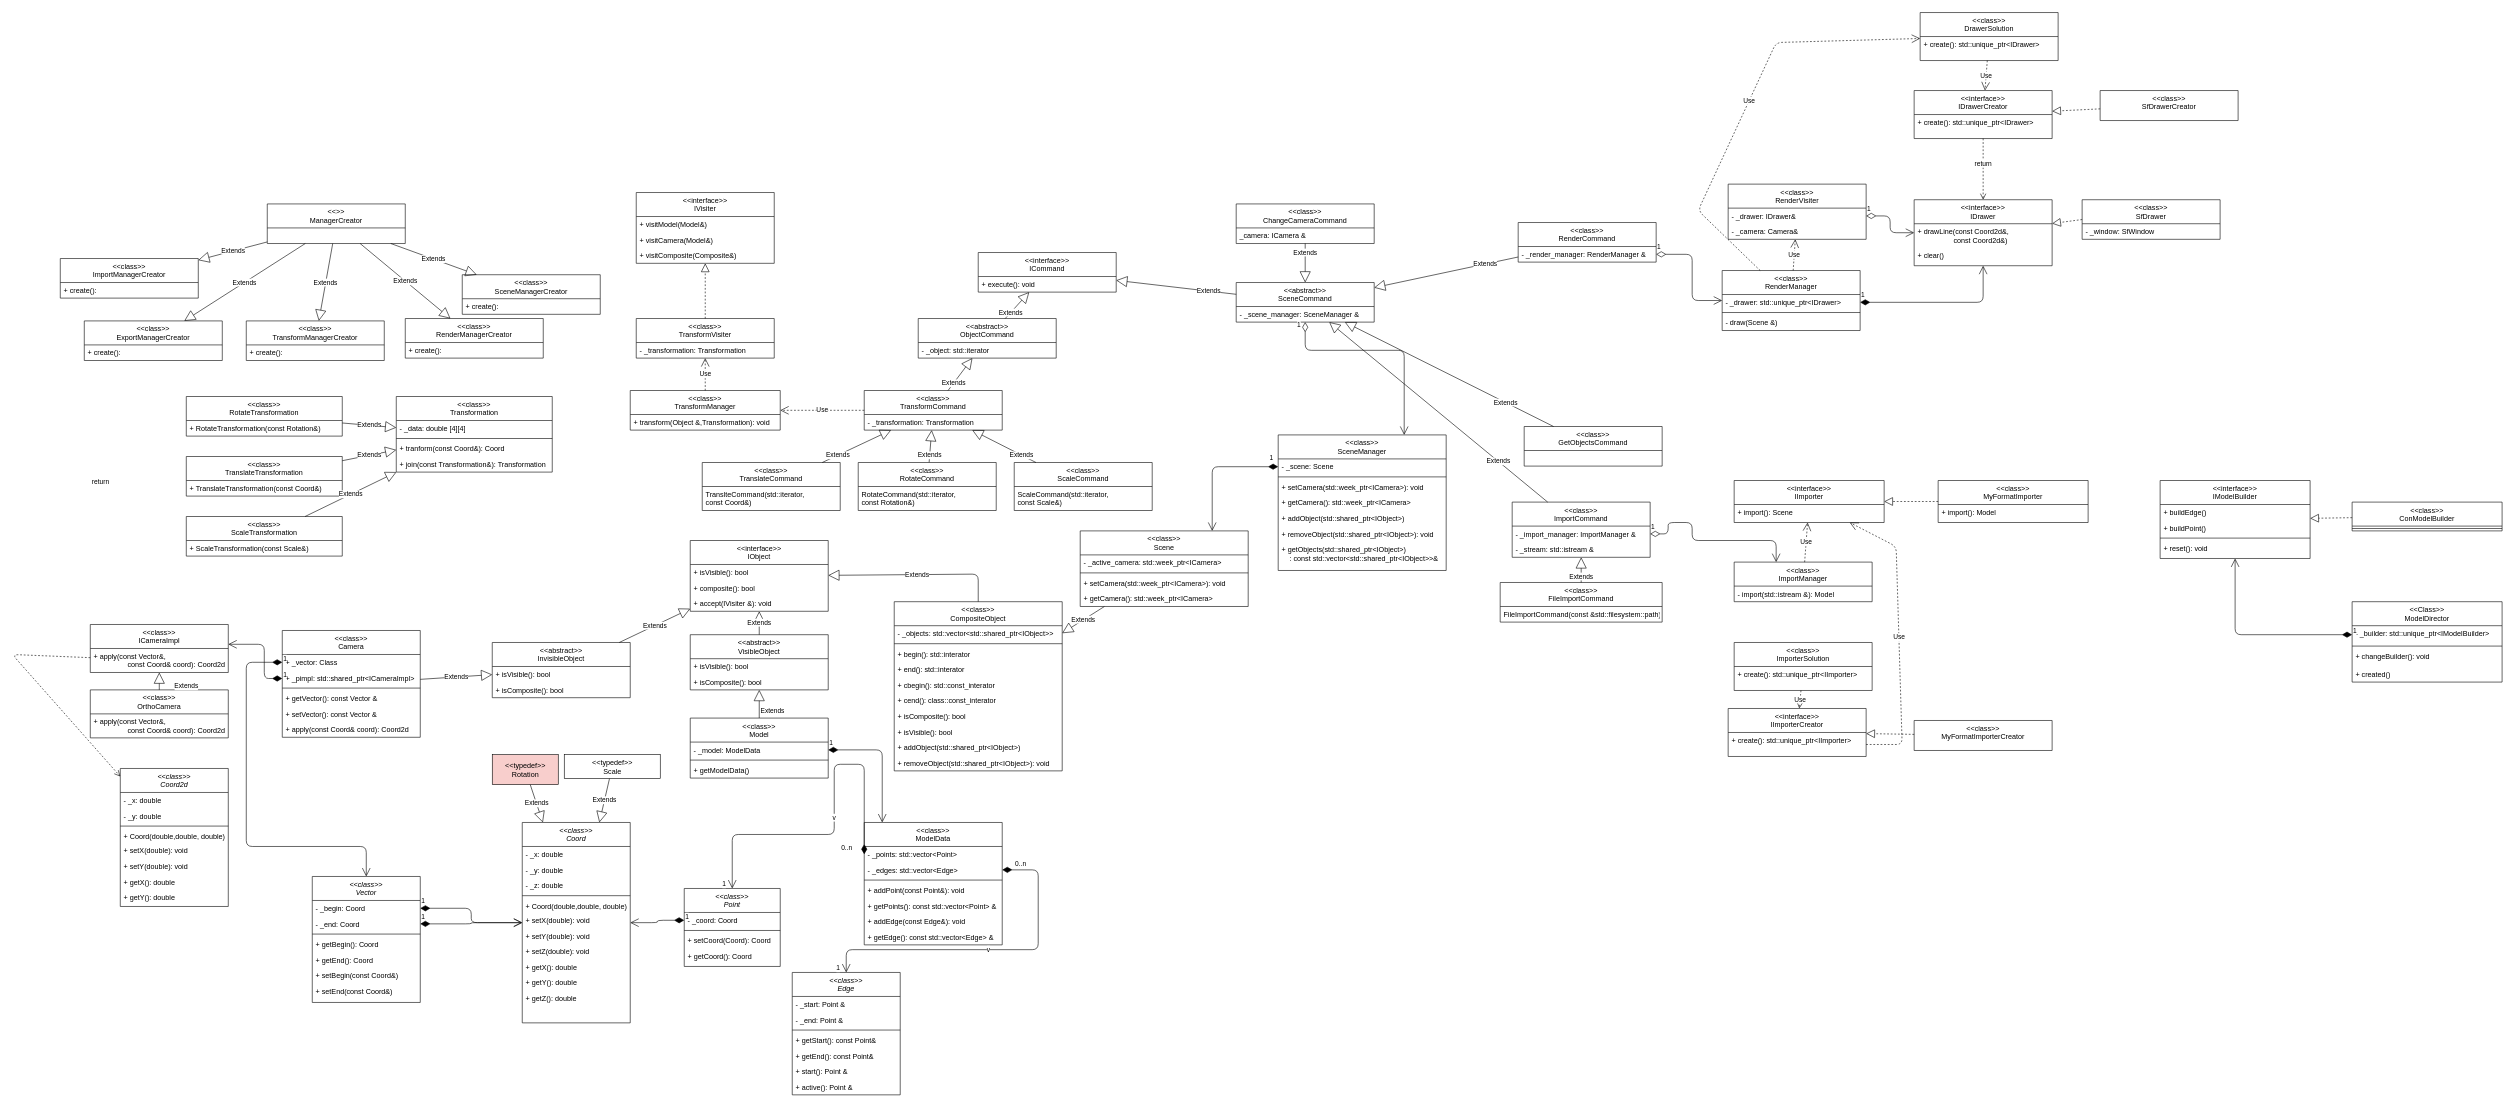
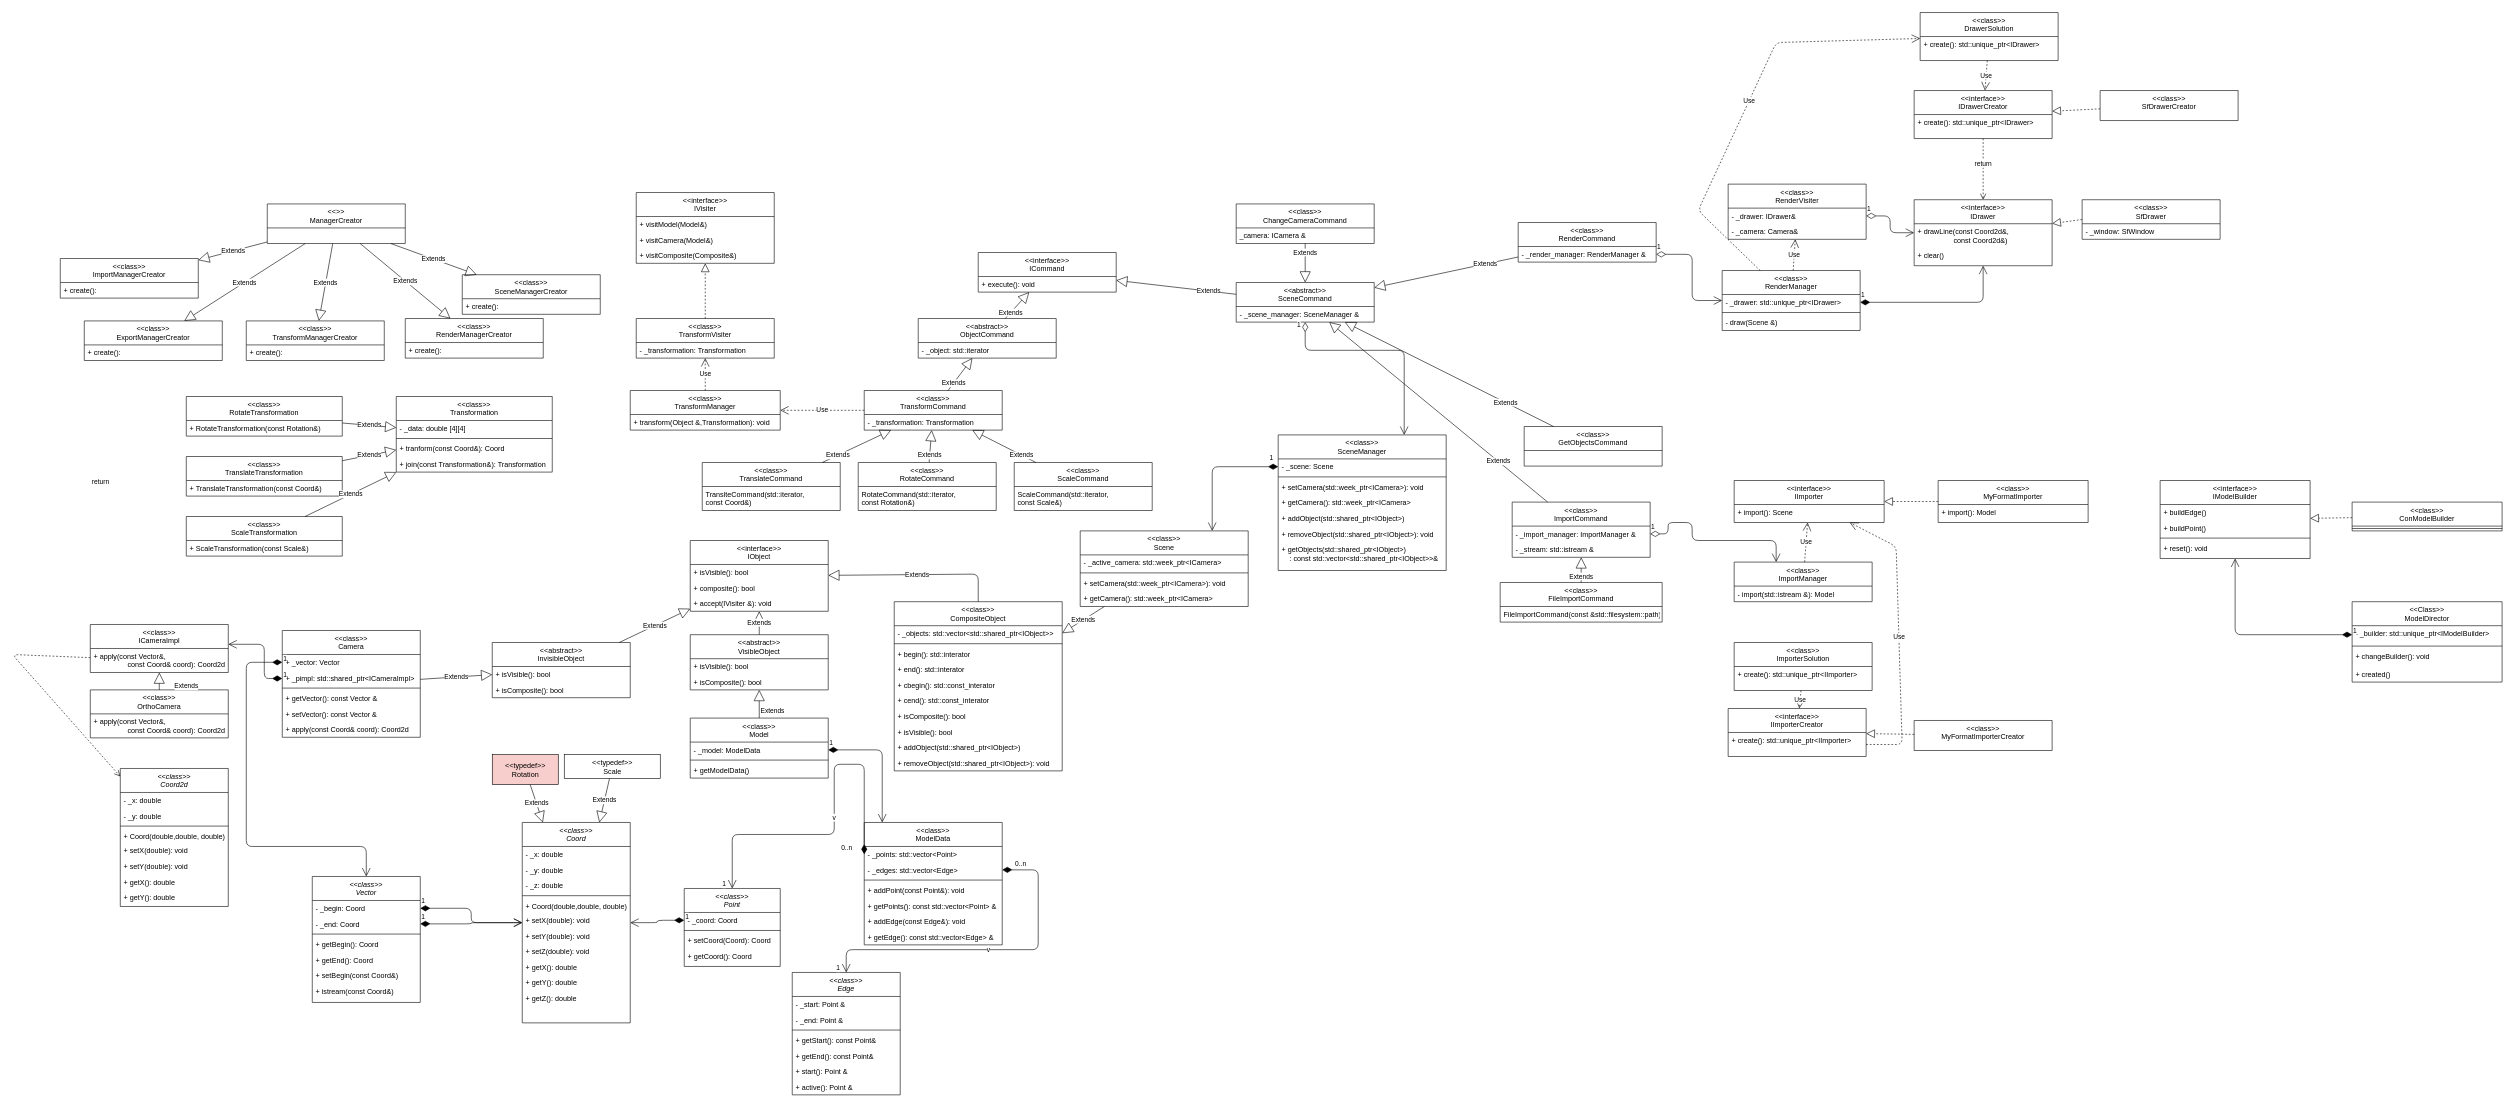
node "+ _vector: Class": label "+ _vector: Class" -> "+ _vector: Vector"
node "+ cend(): class::const_interator": label "+ cend(): class::const_interator" -> "+ cend(): std::const_interator"
node "+ setEnd(const Coord&)": label "+ setEnd(const Coord&)" -> "+ istream(const Coord&)"
